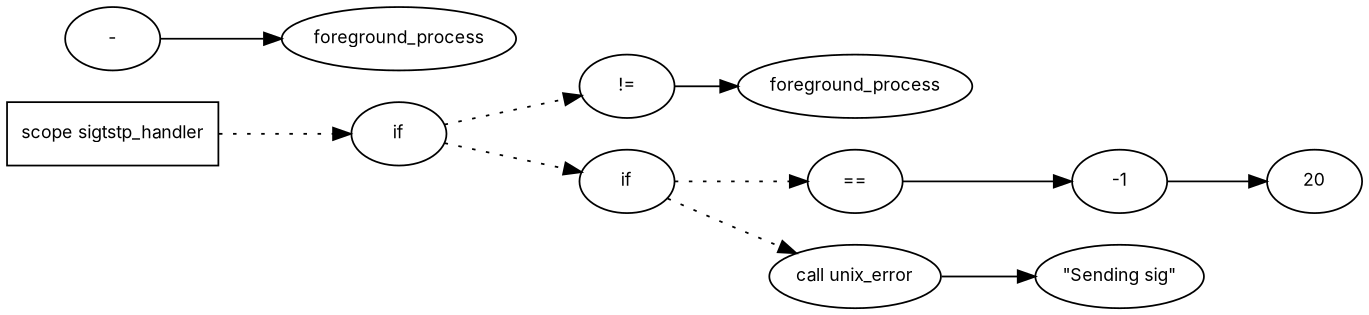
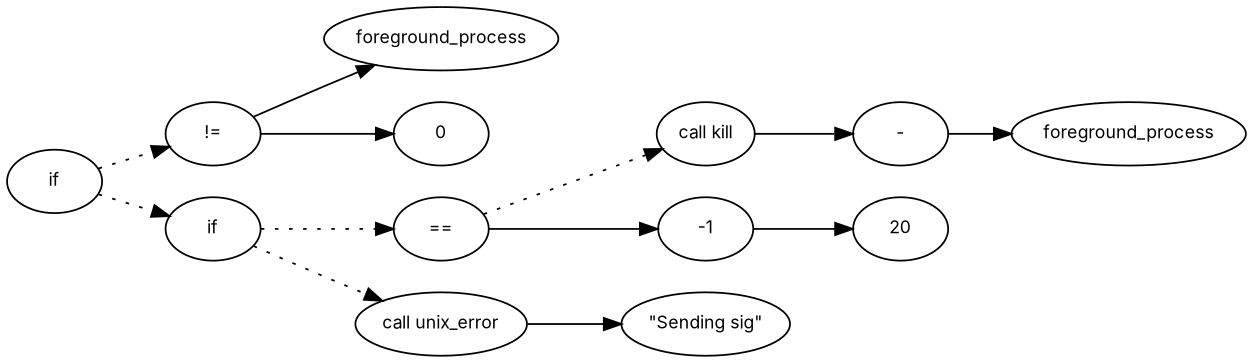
node "scope sigtstp_handler": removed
node "0": added
node "call kill": added
